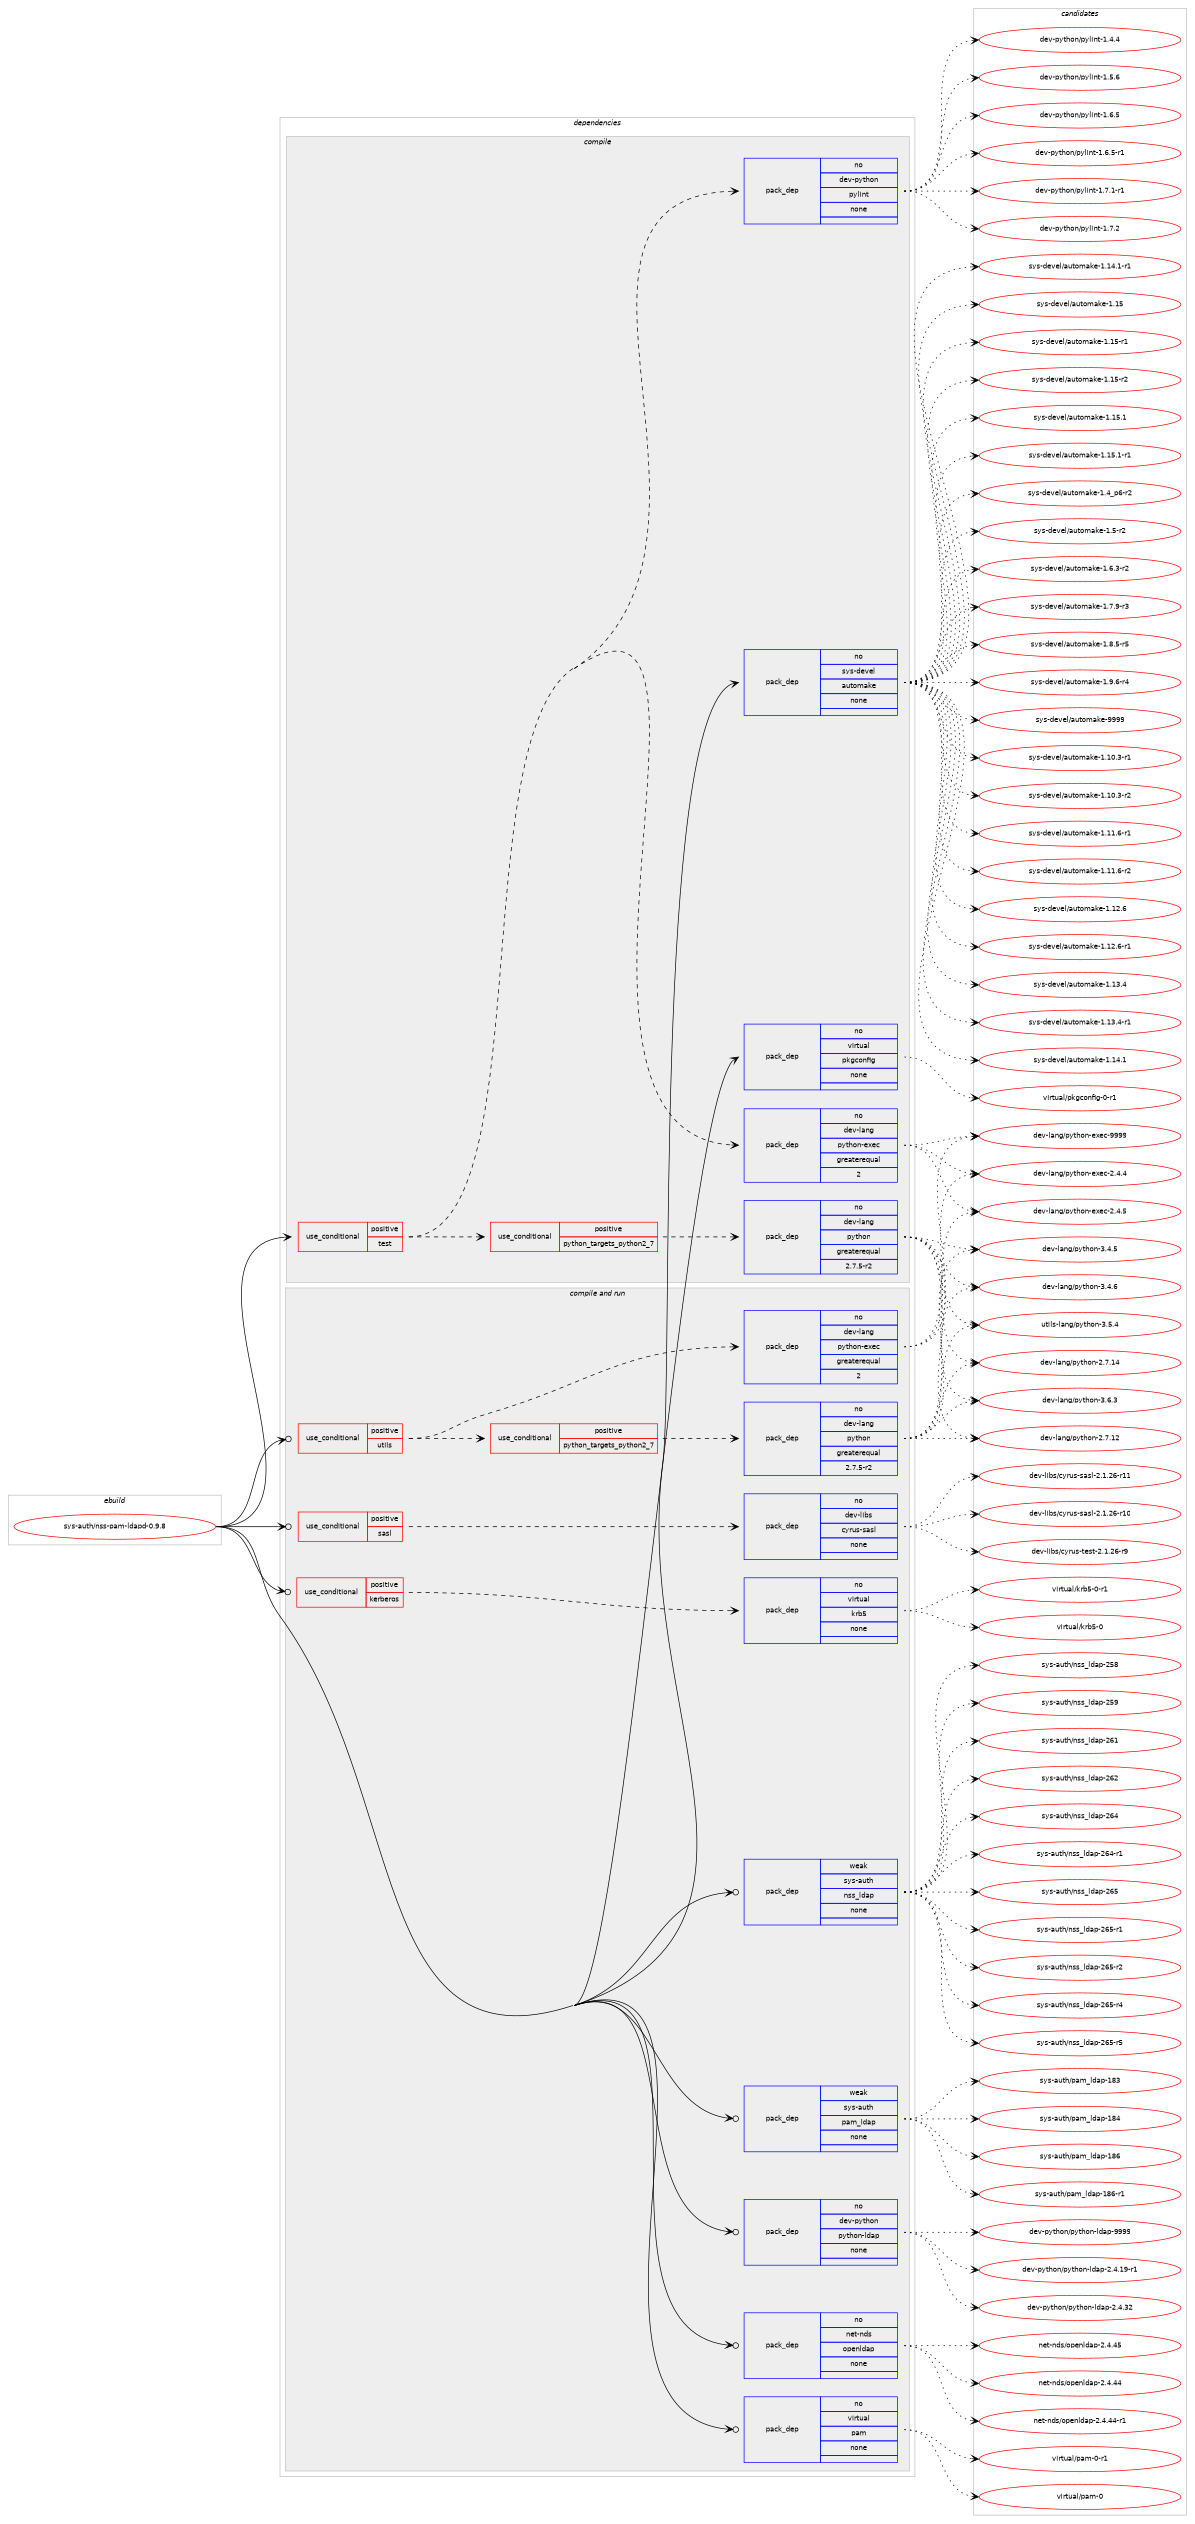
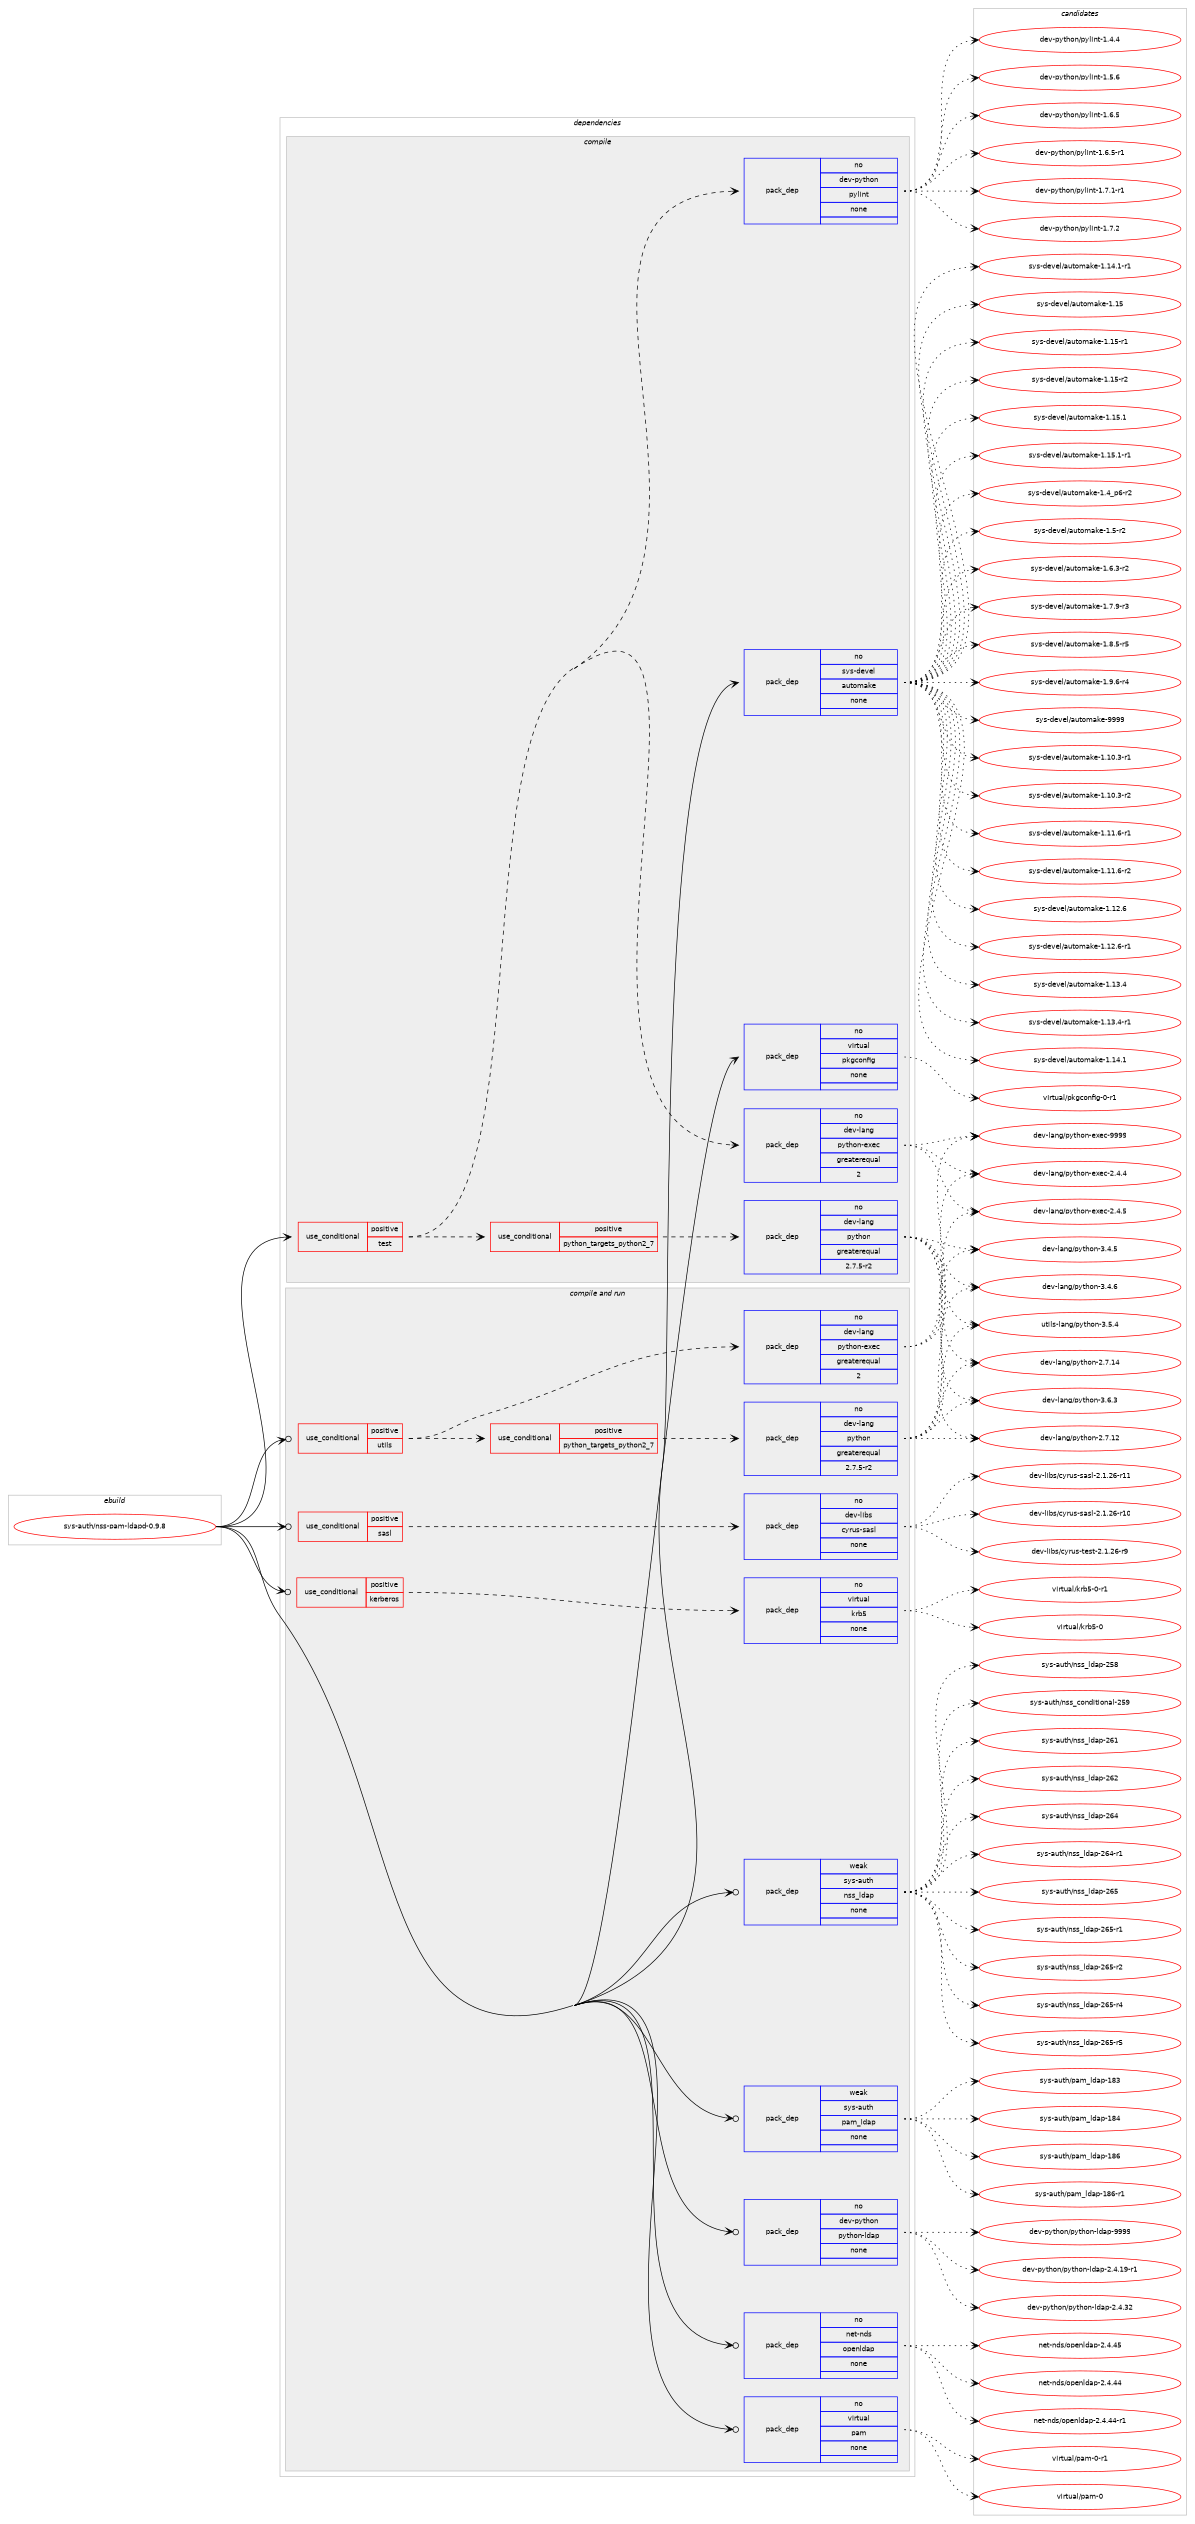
node "sys-auth/nss_ldap-259": label "sys-auth/nss_ldap-259" -> "sys-auth/nss_conditional-259"
